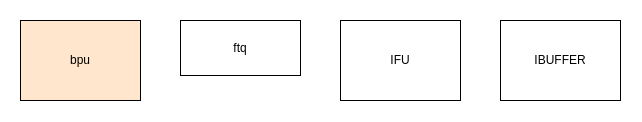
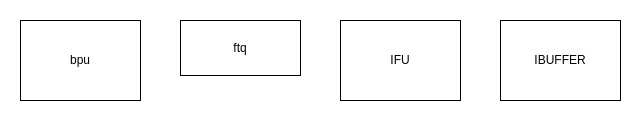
node "bpu": fillcolor #ffe6cc -> #ffffff
